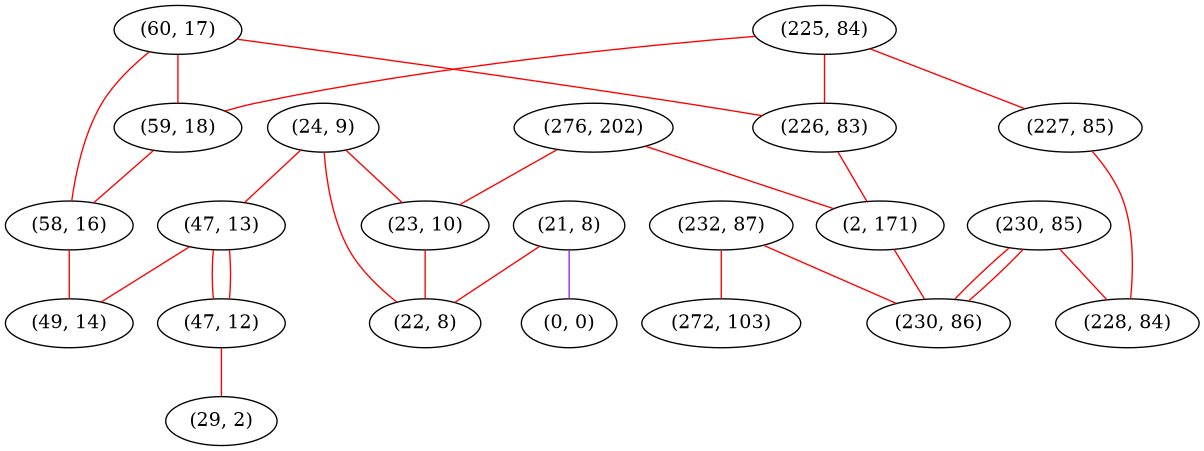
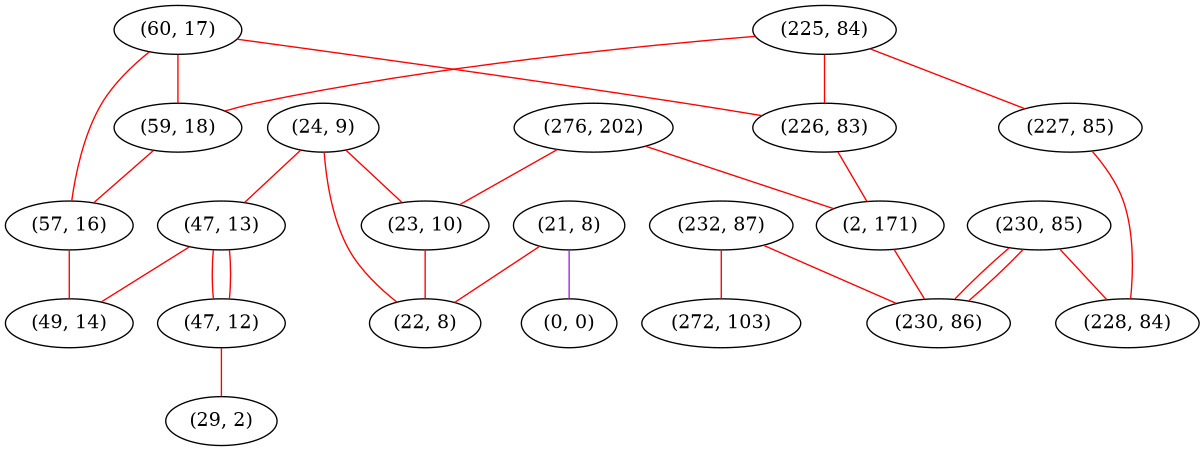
node "(58, 16)": label "(58, 16)" -> "(57, 16)"
